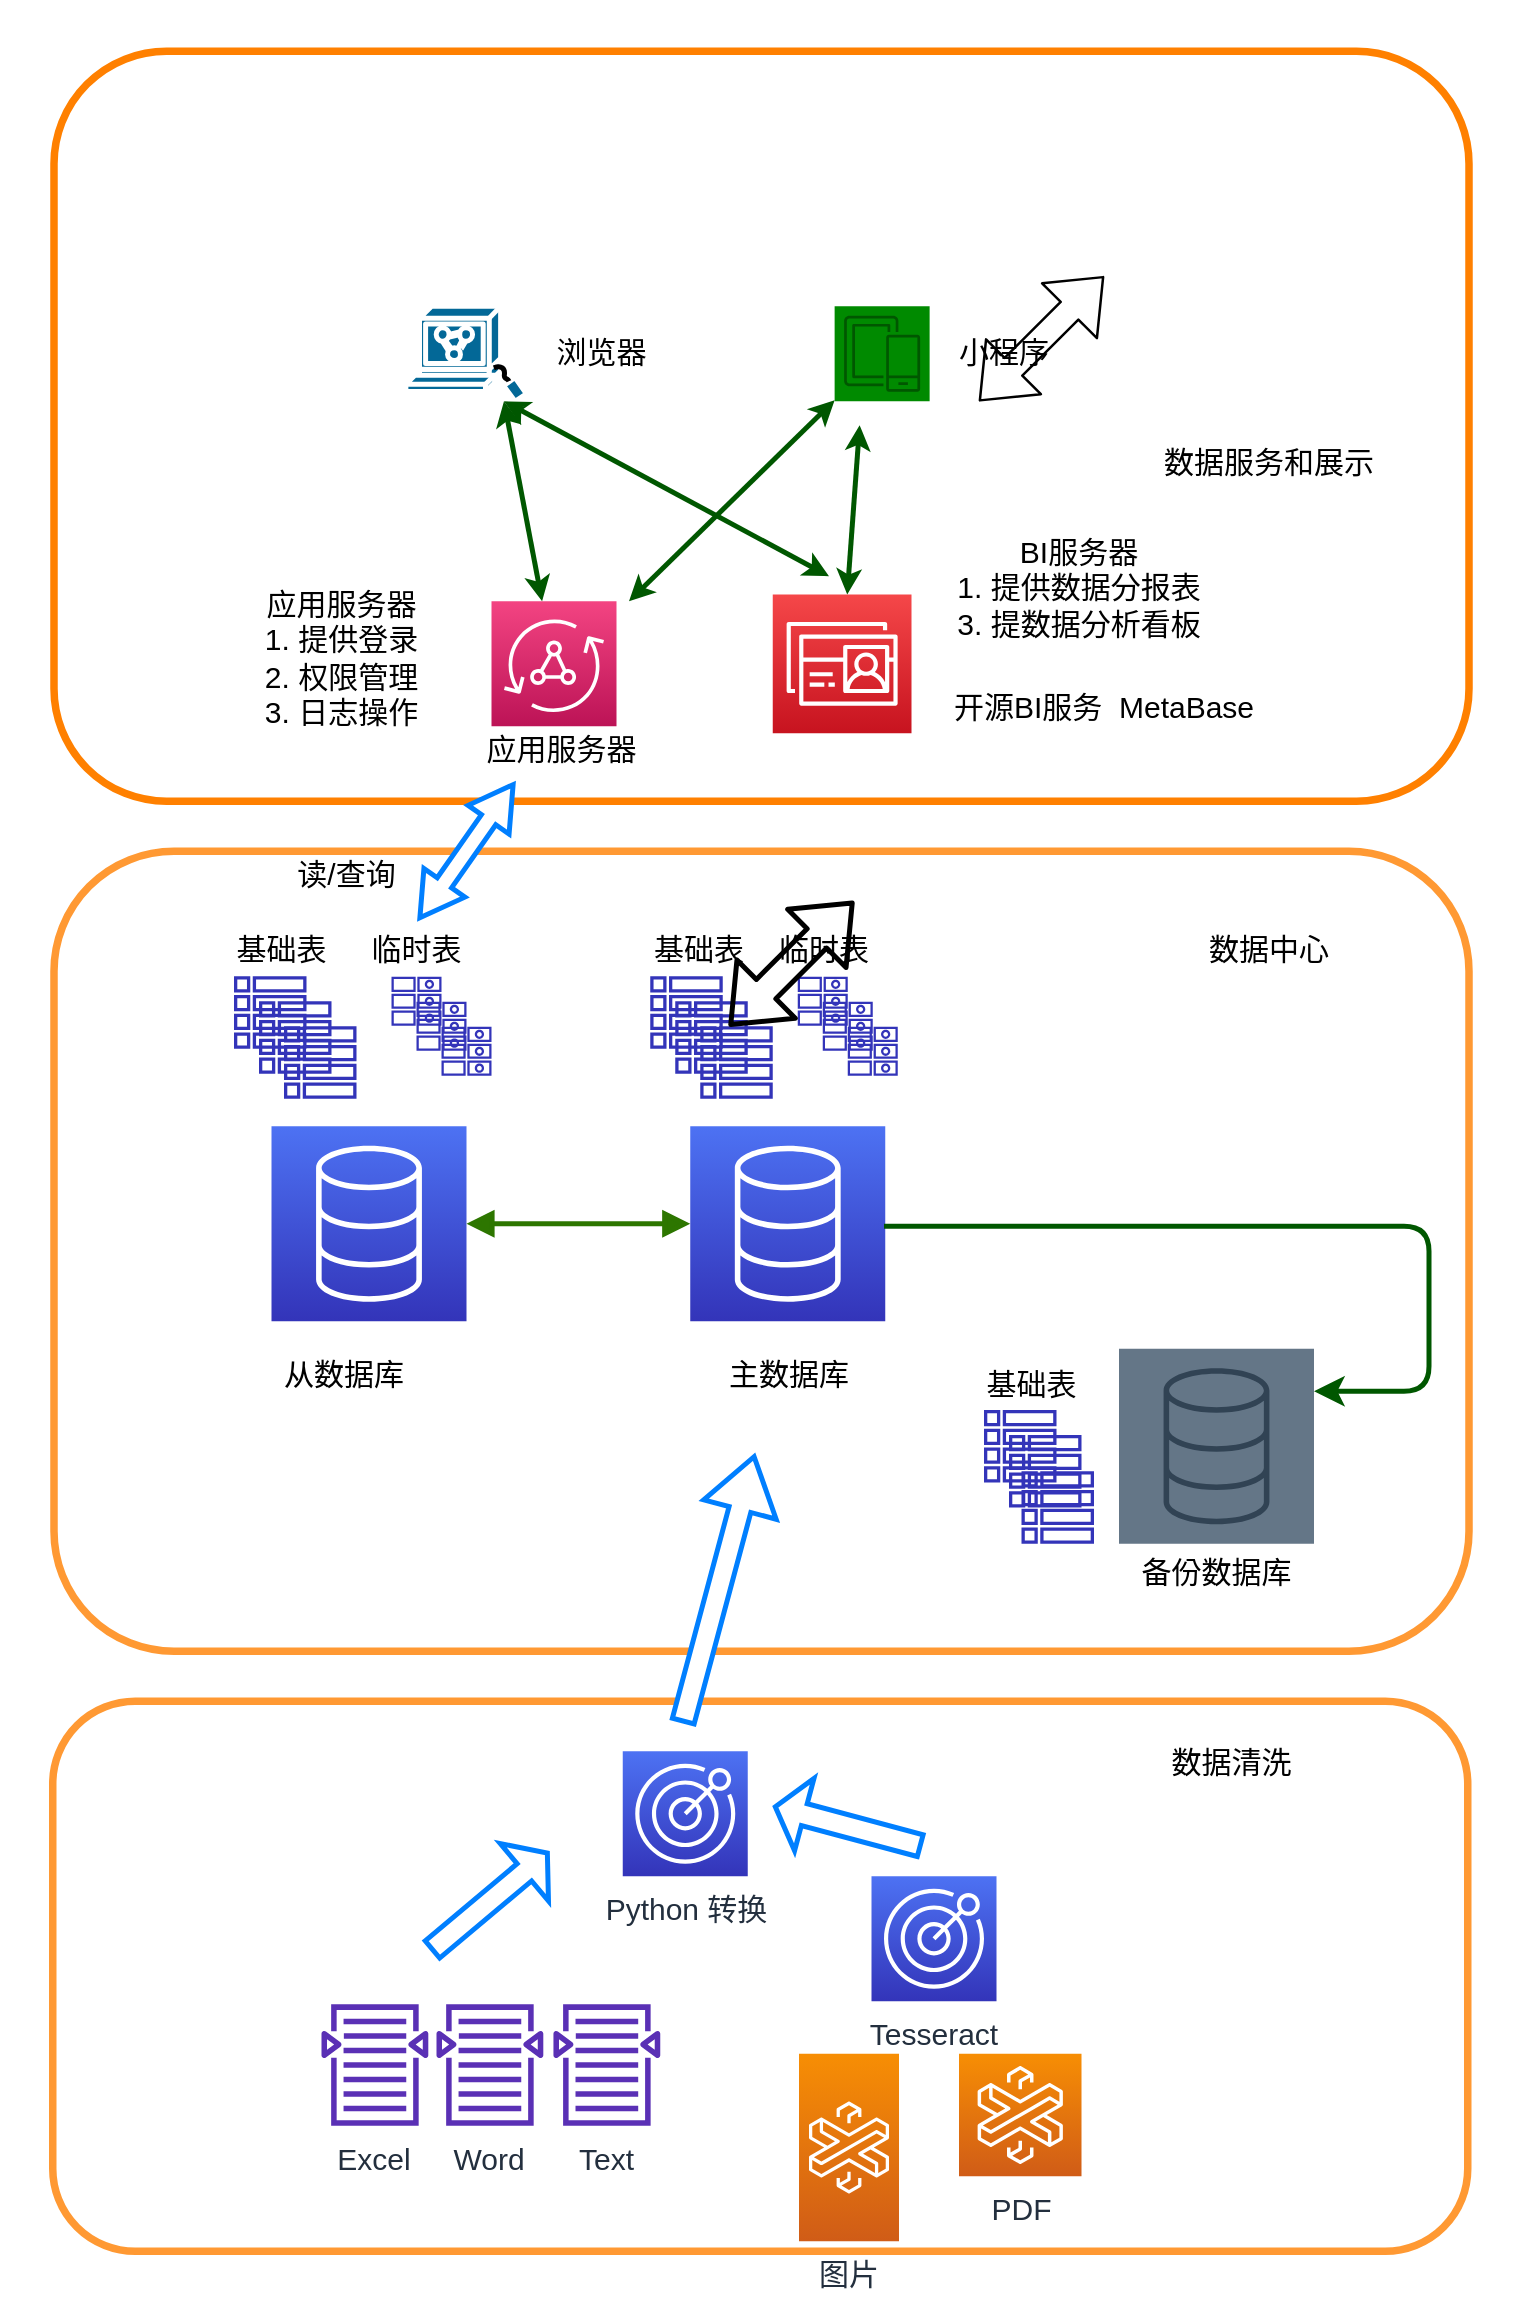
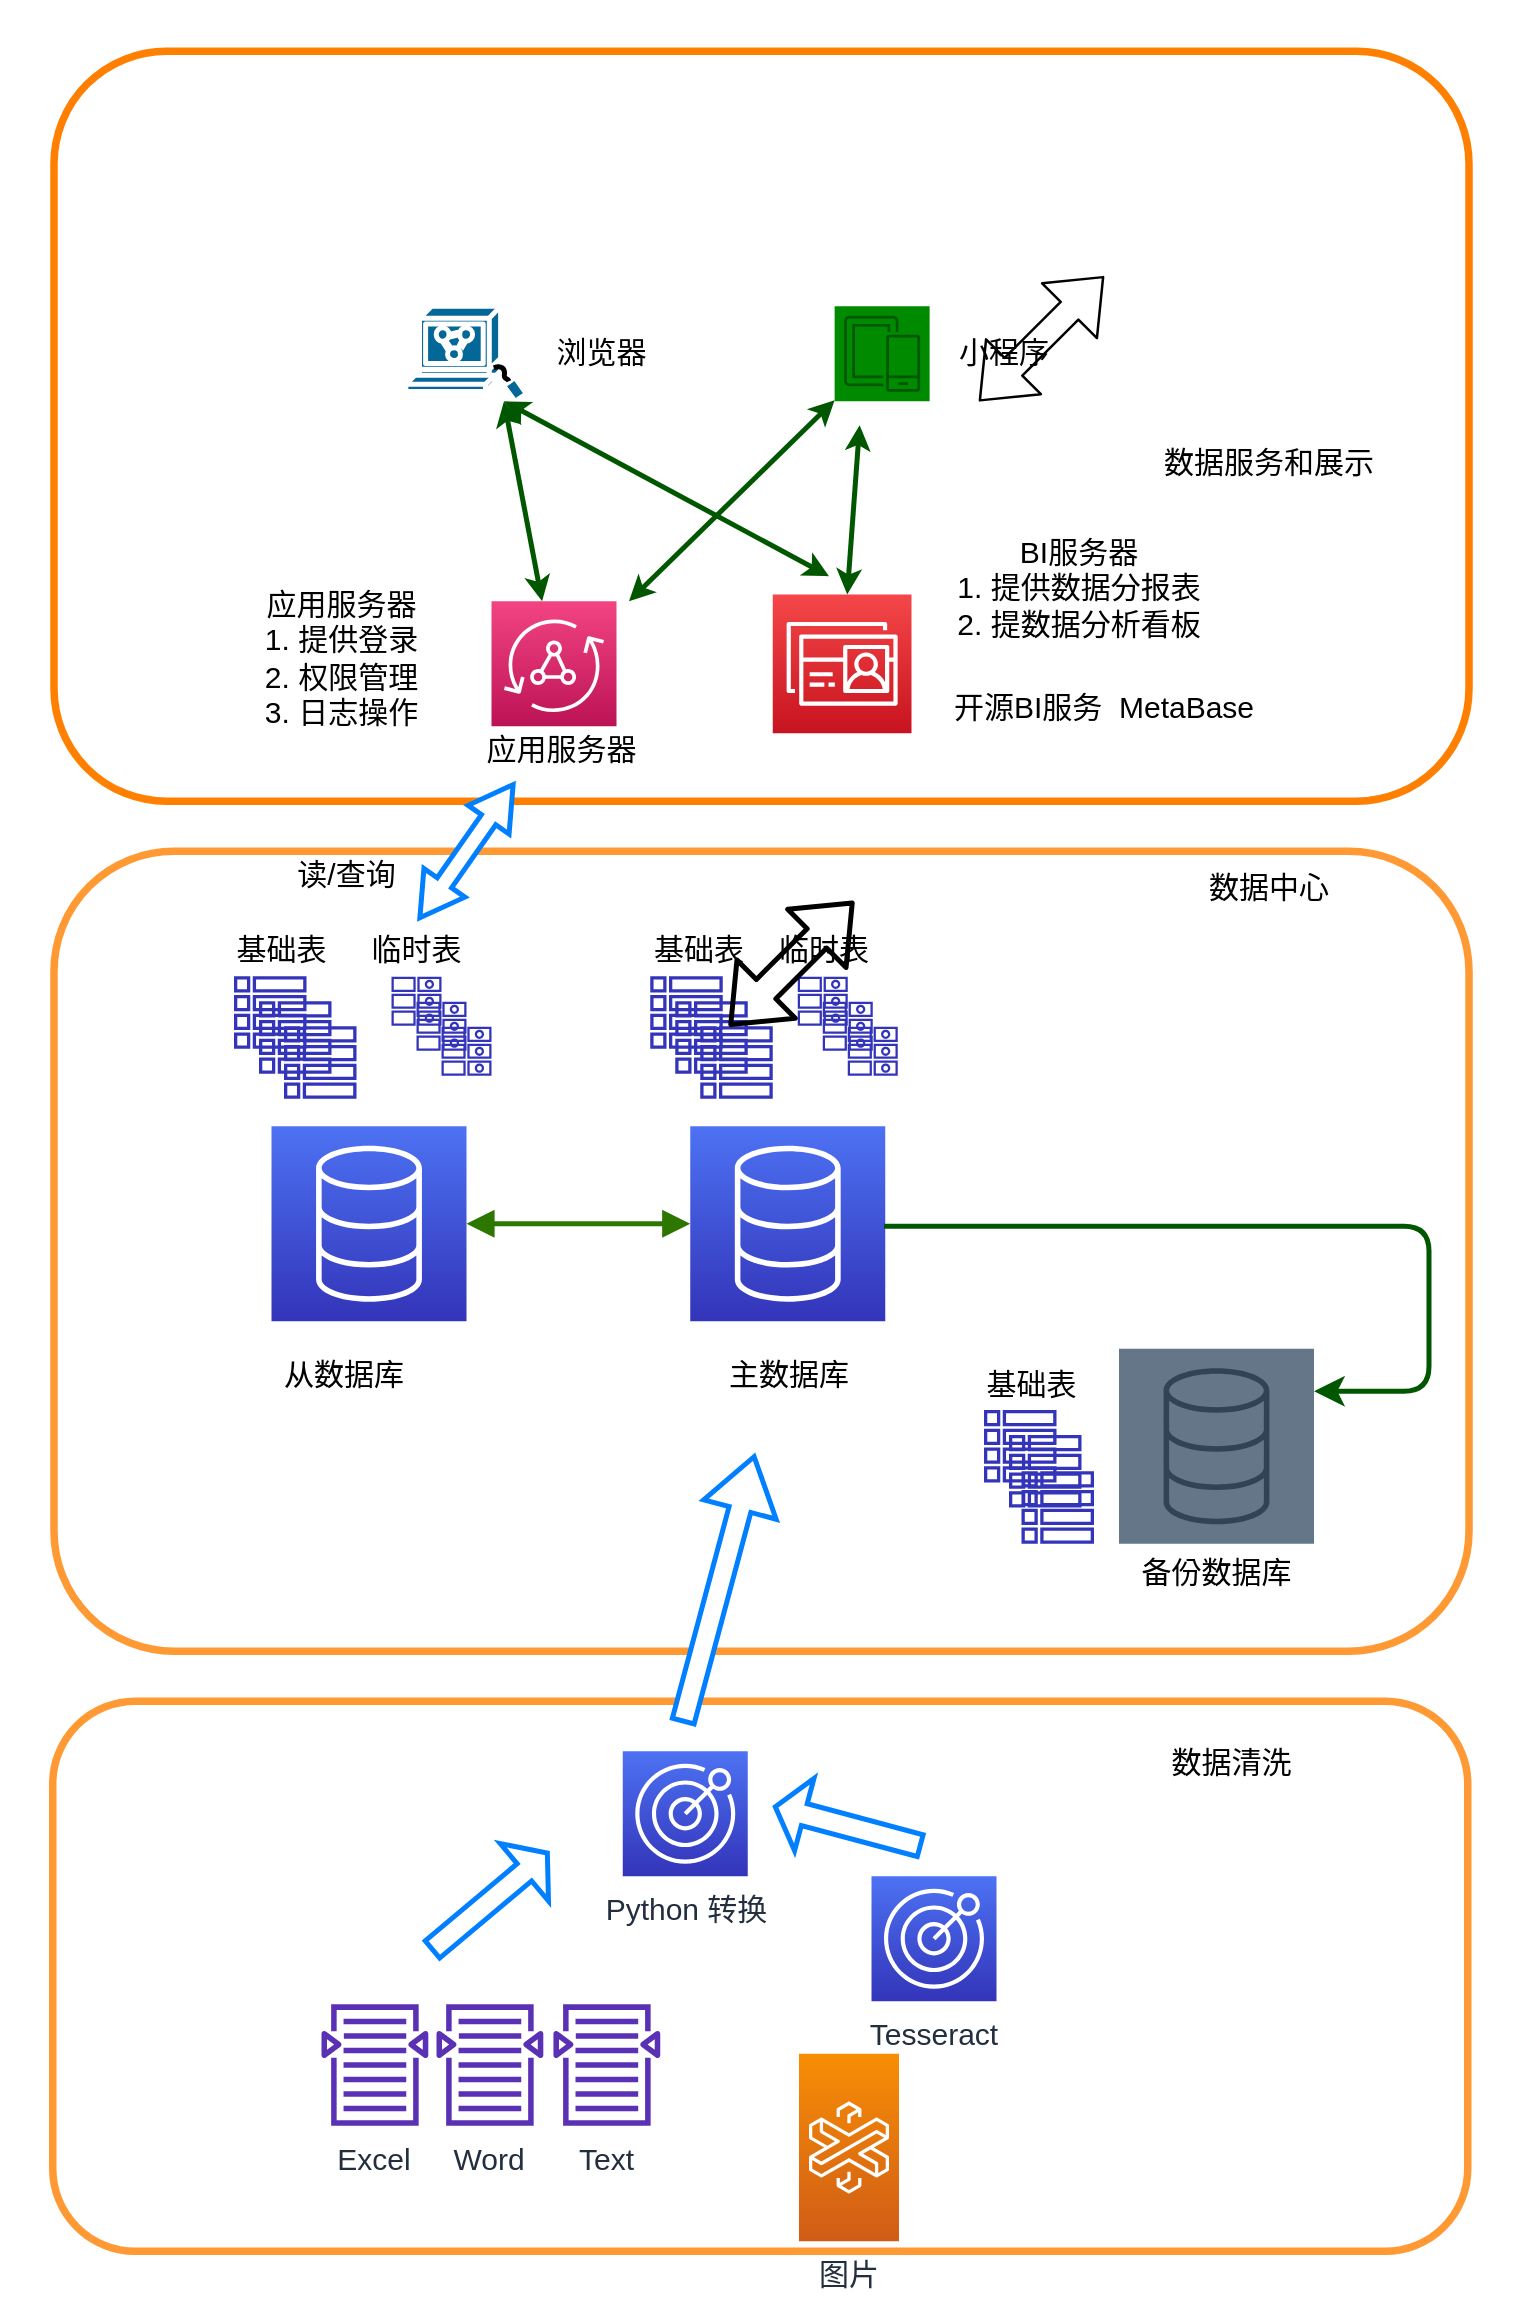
node "BI服务器 1. 提供数据分报表 3. 提数据分析看板": label "BI服务器 1. 提供数据分报表 3. 提数据分析看板" -> "BI服务器 1. 提供数据分报表 2. 提数据分析看板"
node "数据中心": moved (1269, 951) -> (1269, 889)
node "PDF": removed
